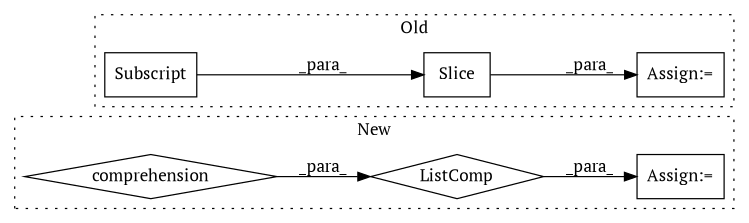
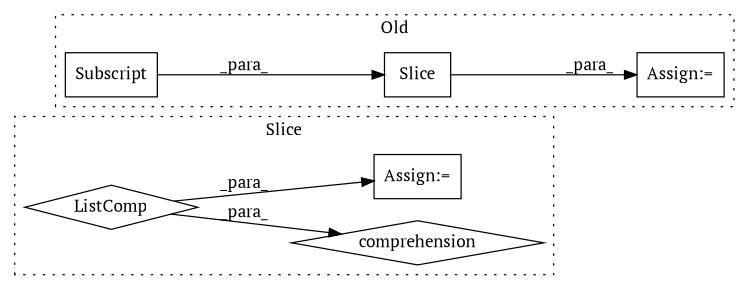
cluster "New": label "New" -> "Slice"
edge "comprehension" -> "ListComp": reversed
